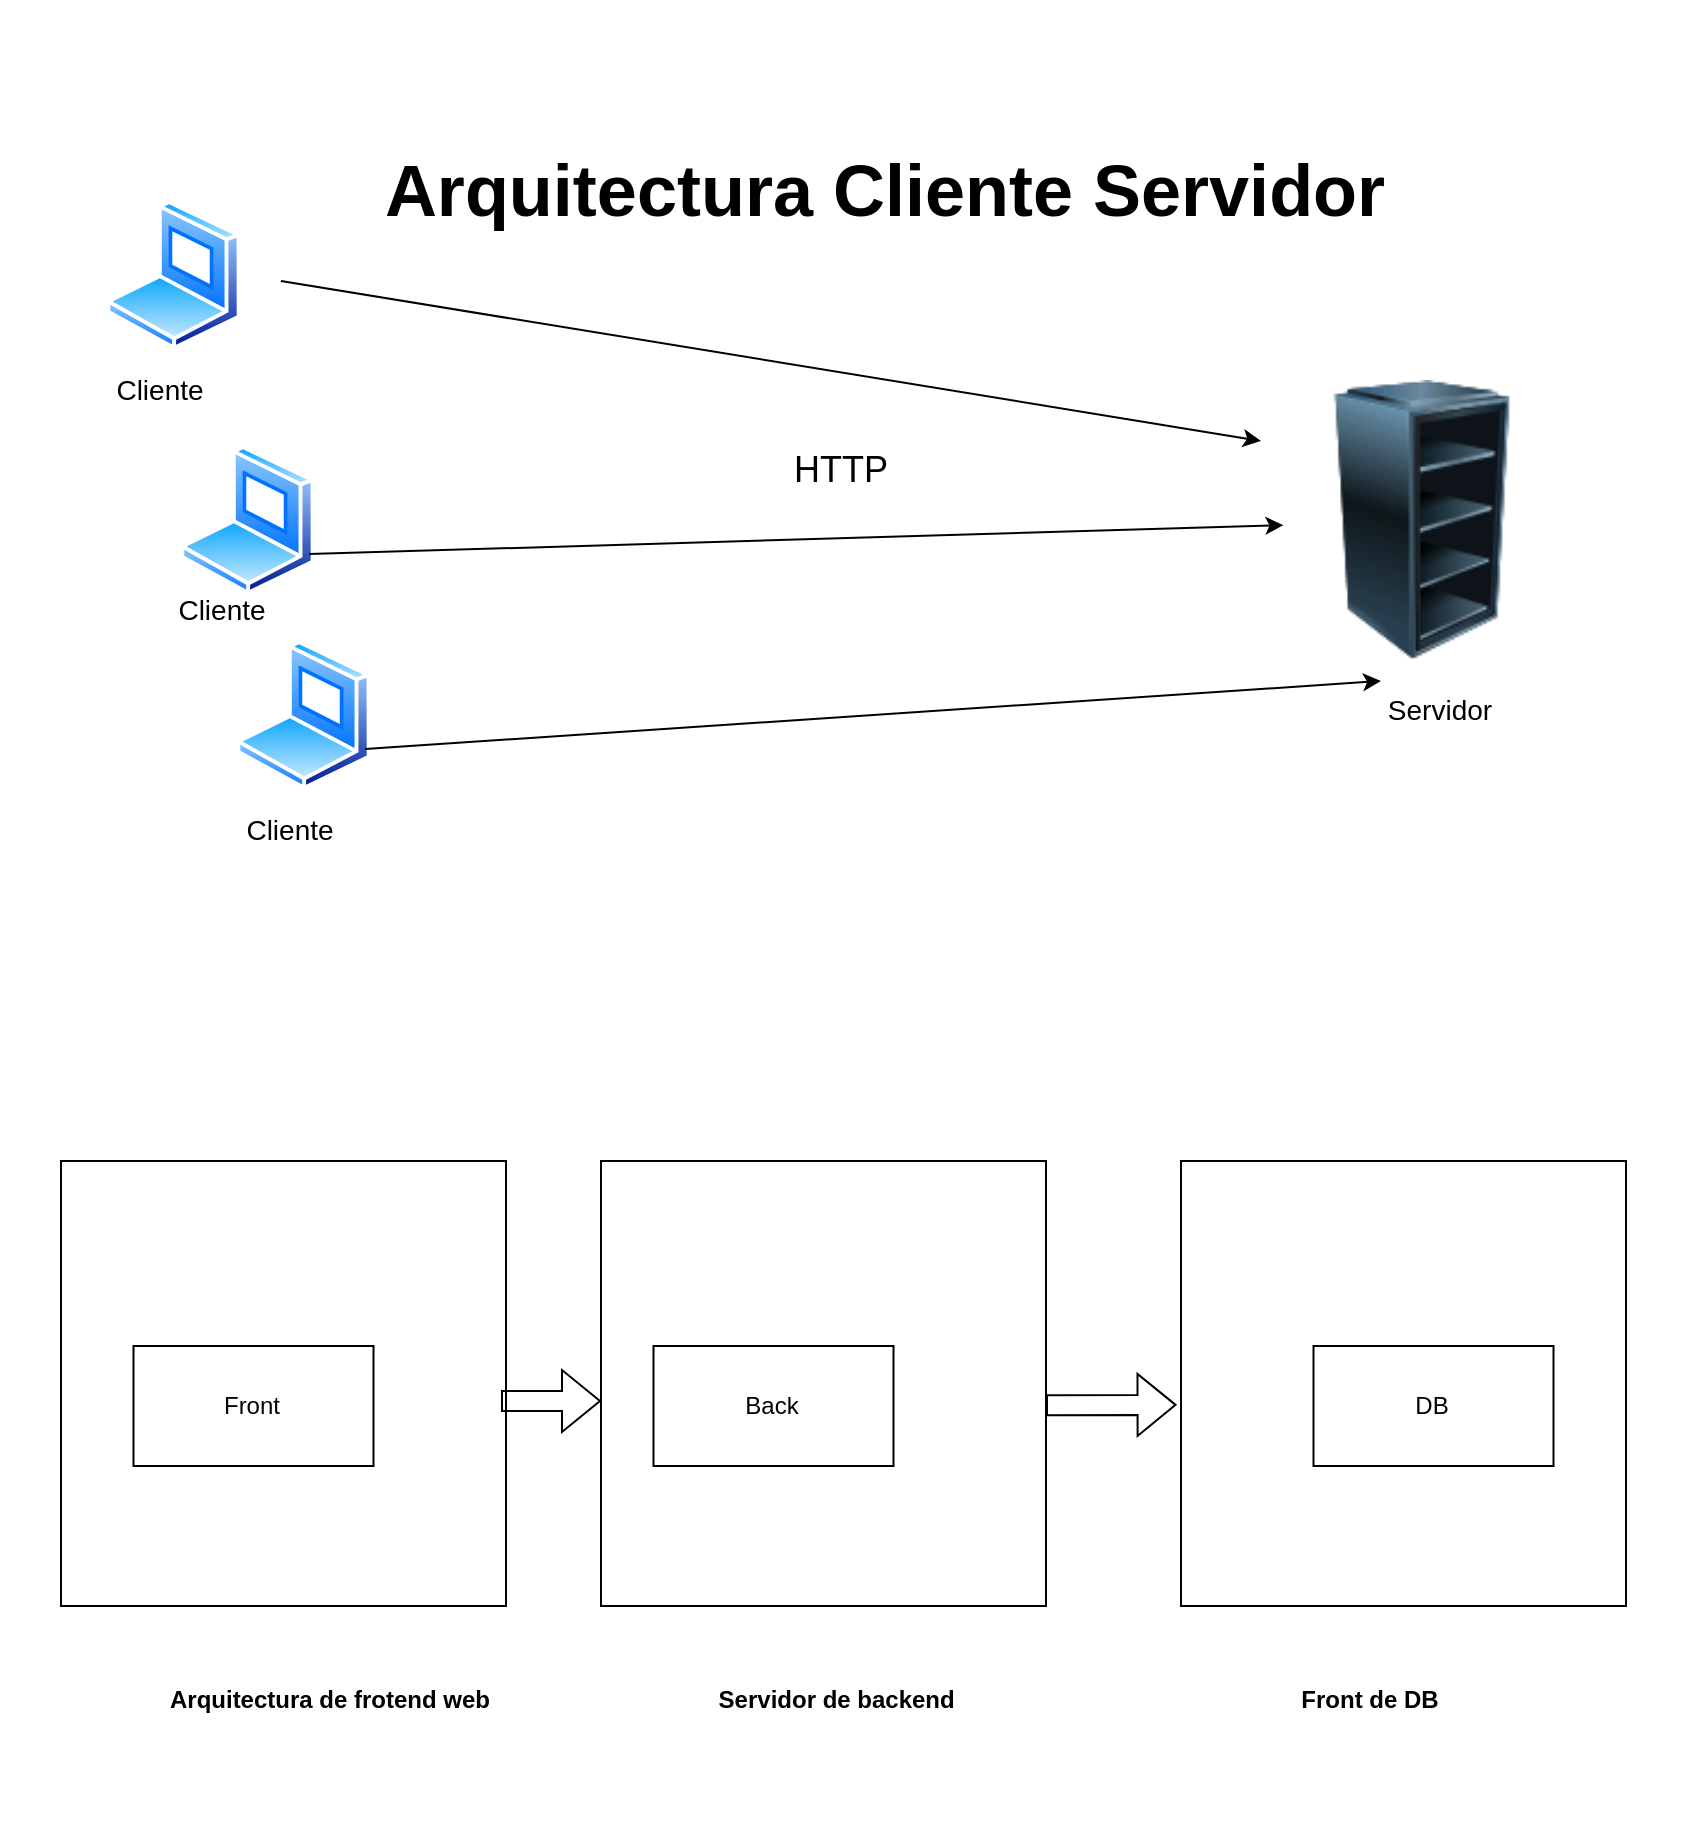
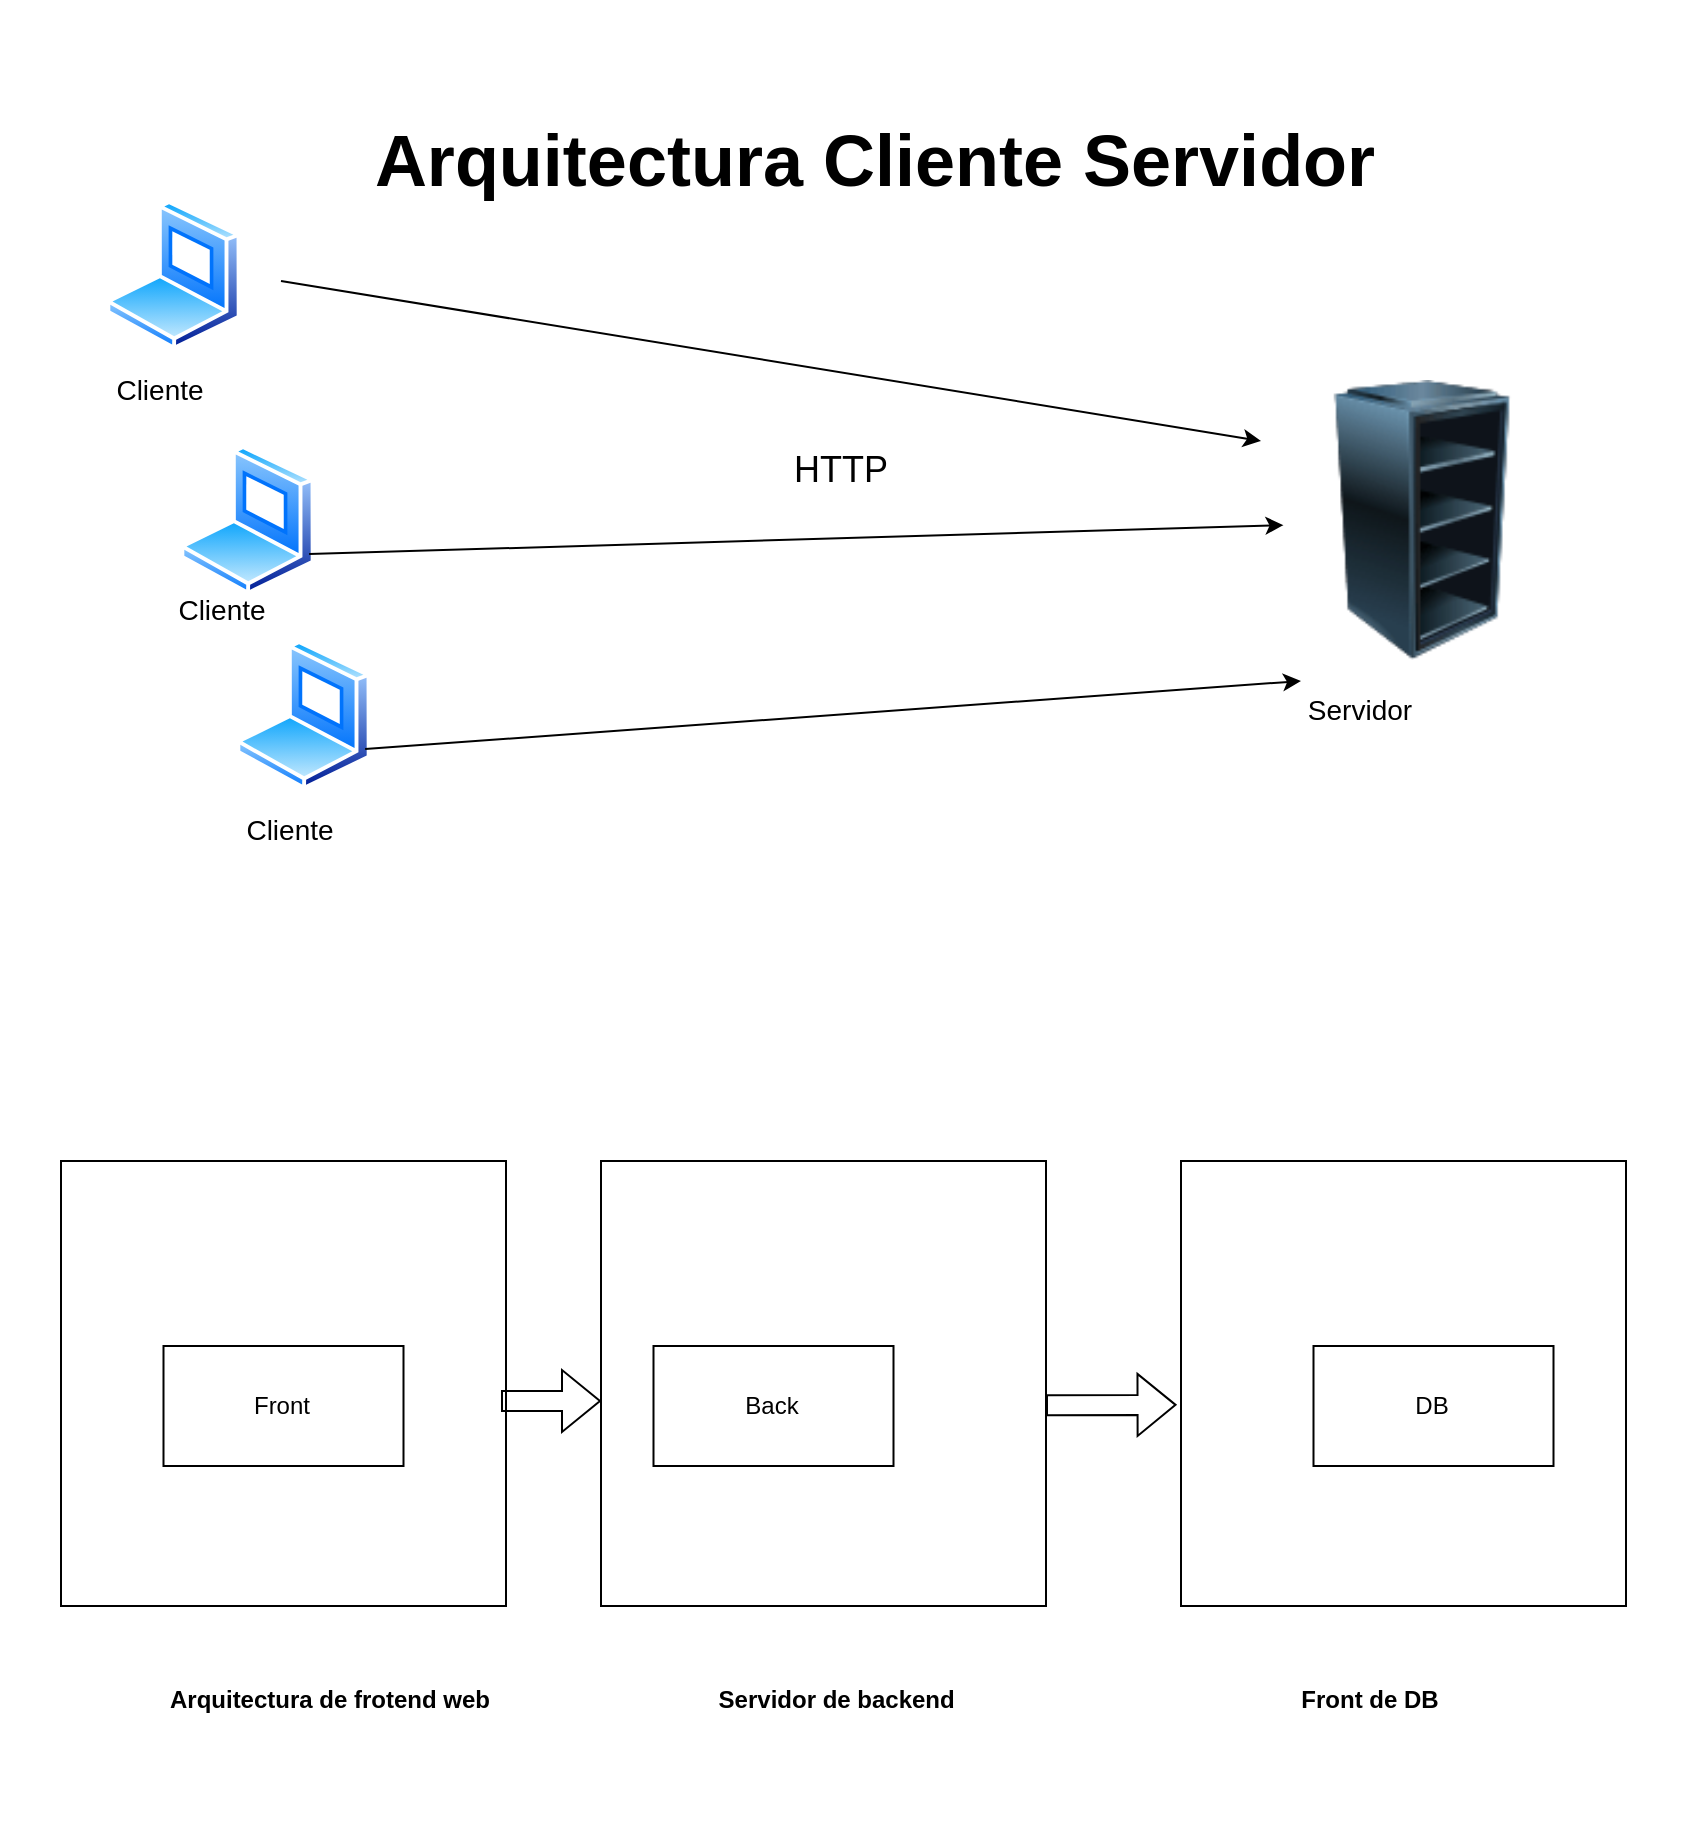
node "Arquitectura Cliente Servidor": moved (887, 191) -> (877, 161)
node "Servidor": moved (1441, 711) -> (1361, 711)
node "Front": moved (254, 1406) -> (284, 1406)
